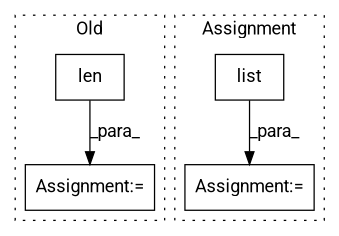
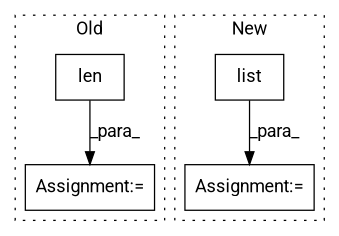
cluster "Assignment": label "Assignment" -> "New"
